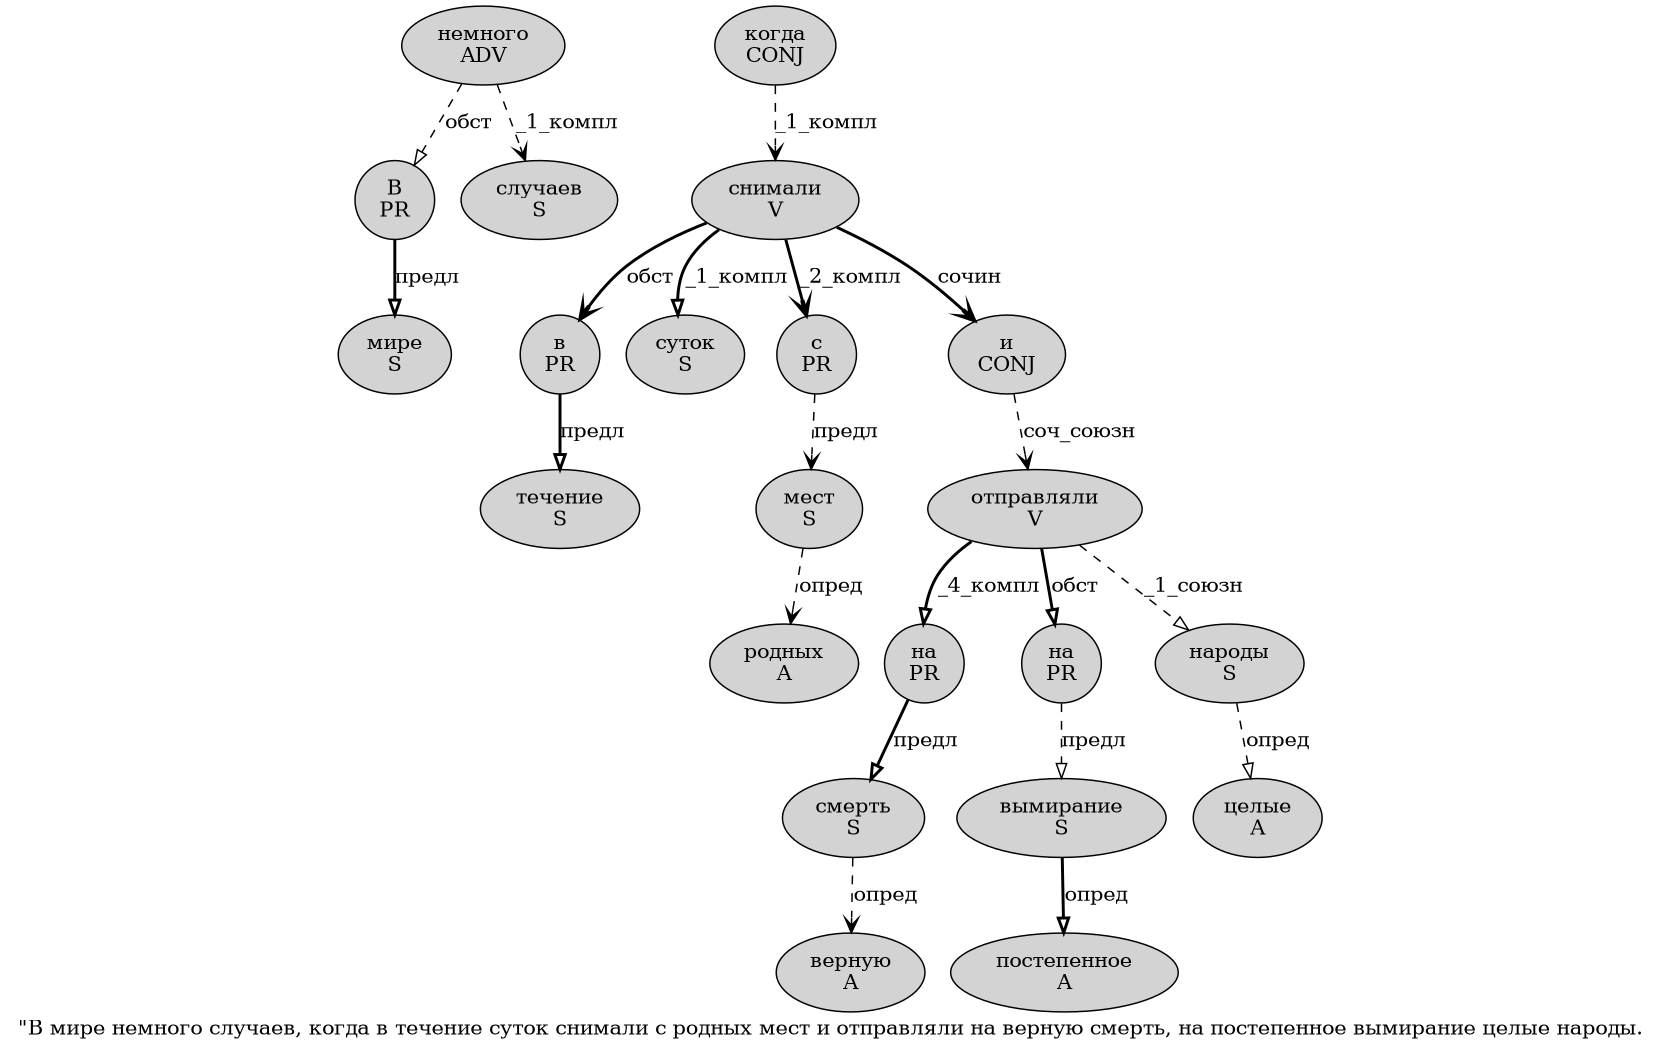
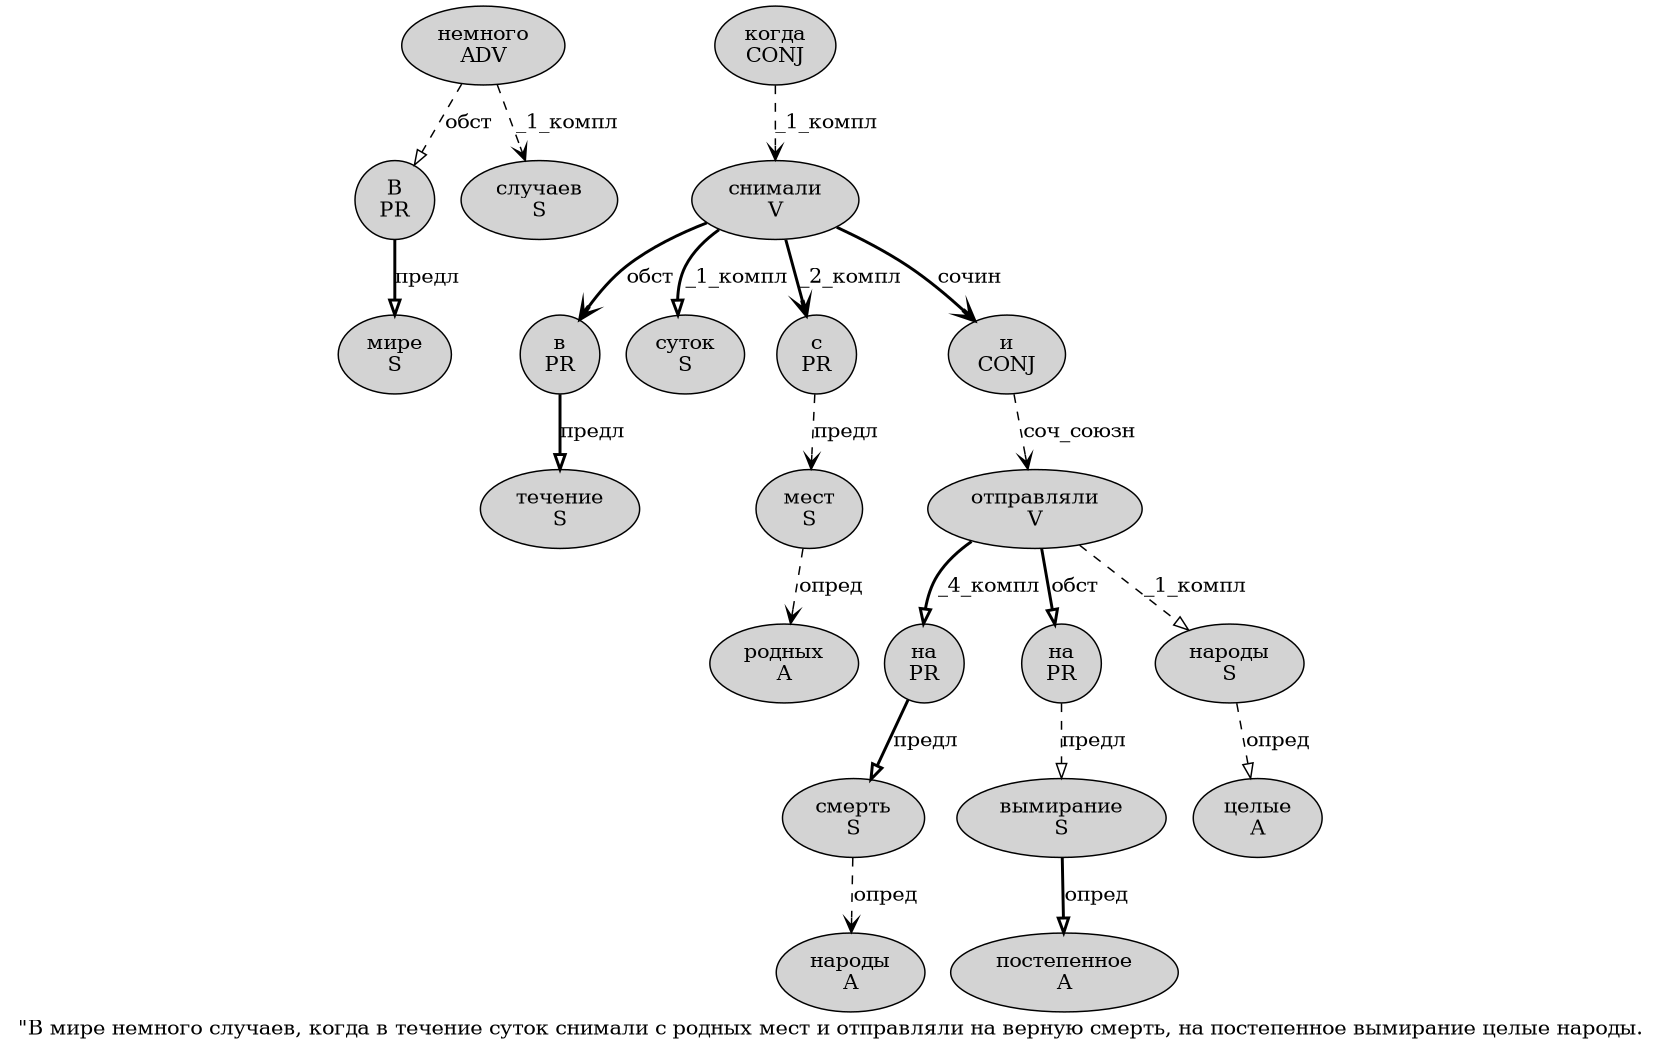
edge "отправляли V" -> "народы S": label "_1_союзн" -> "_1_компл"
node "верную A": label "верную A" -> "народы A"
